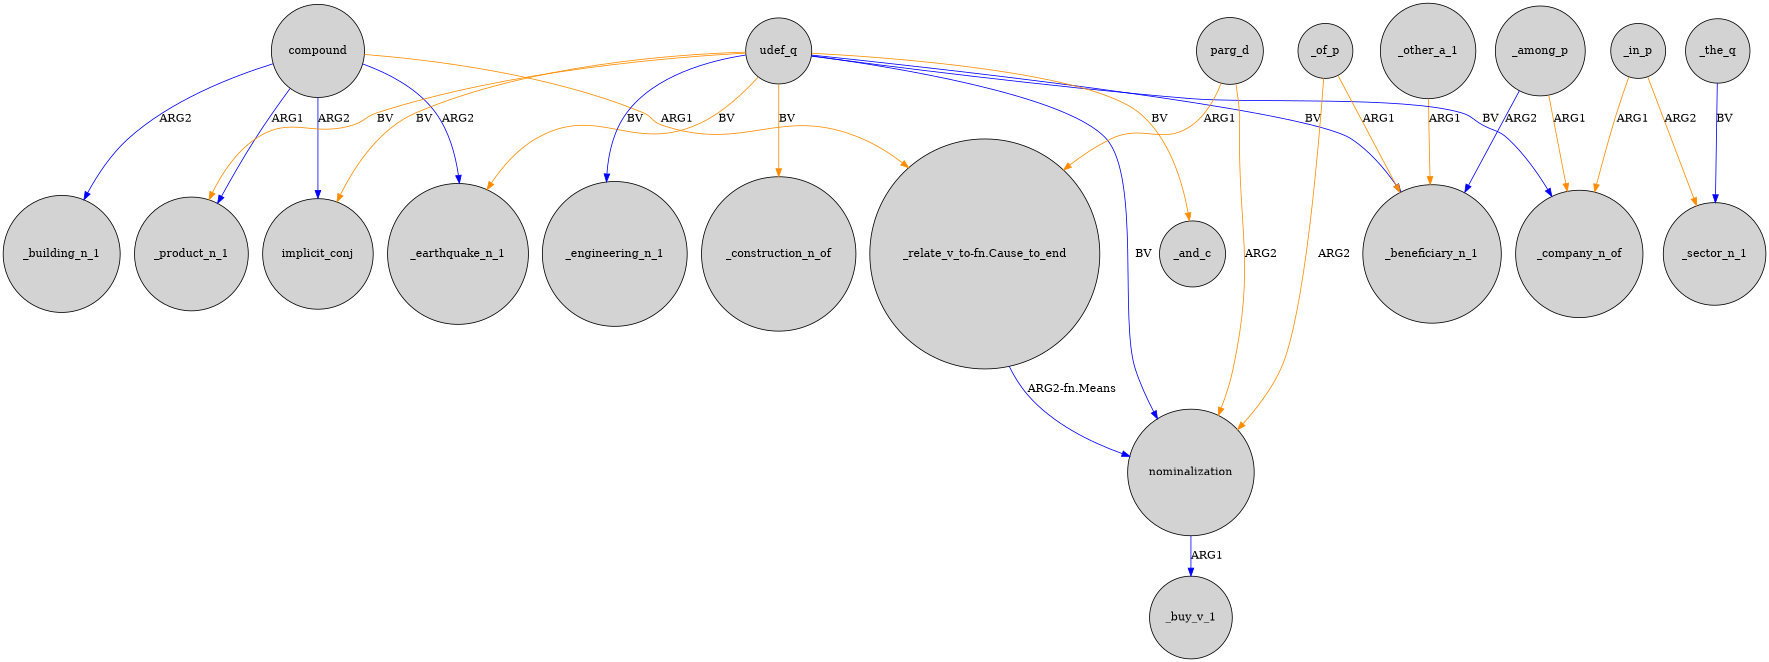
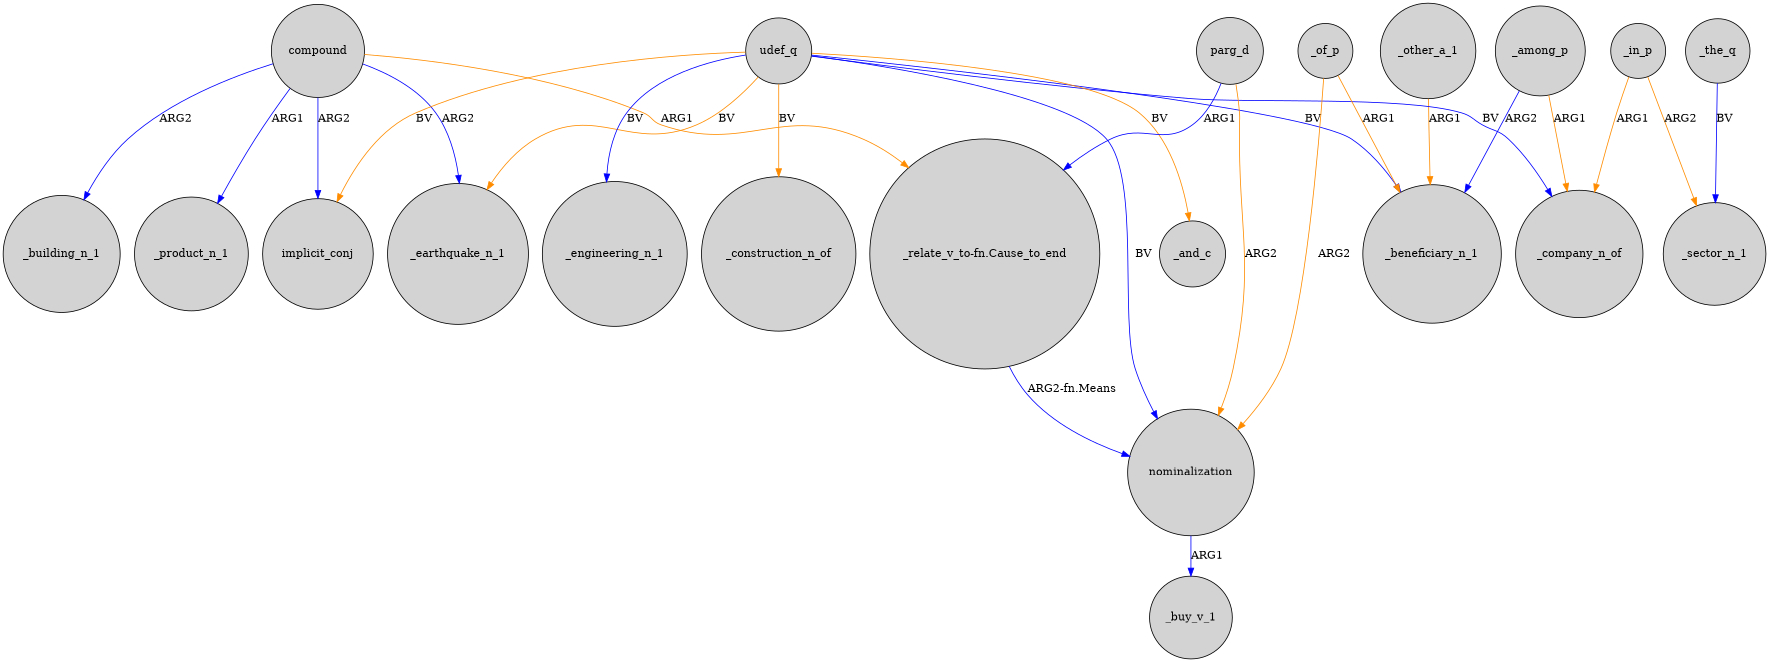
edge "udef_q" -> "_product_n_1": removed, label "BV"
edge "parg_d" -> "_relate_v_to-fn.Cause_to_end": color darkorange -> blue
